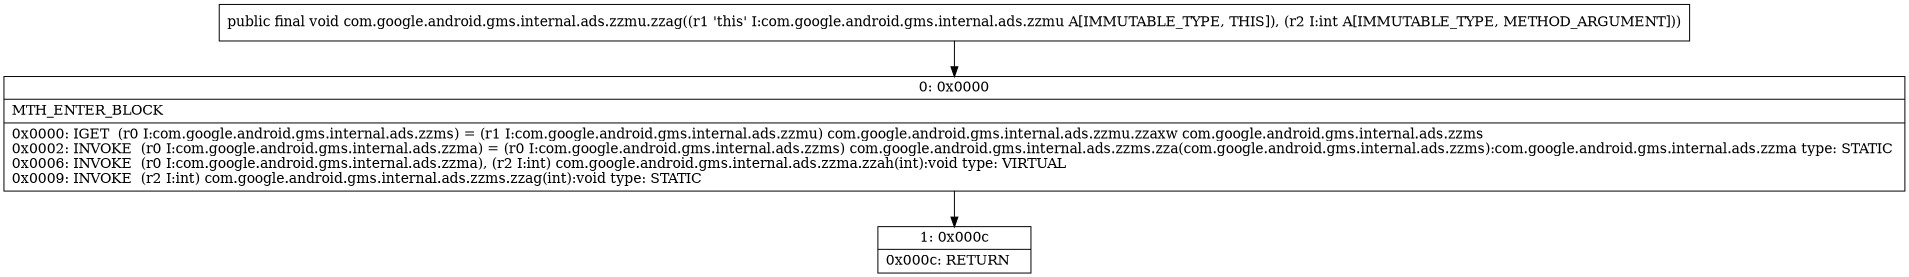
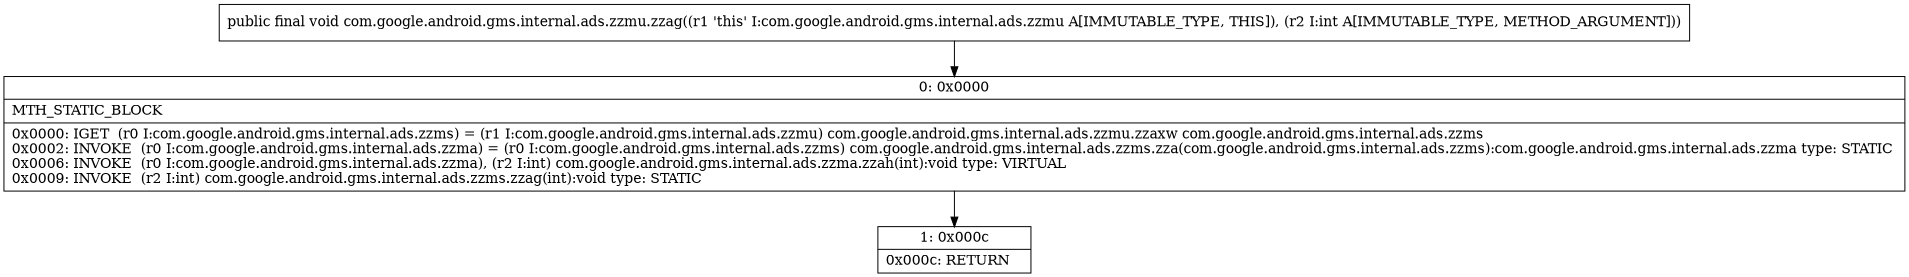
node "0: 0x0000": text "MTH_ENTER_BLOCK" -> "MTH_STATIC_BLOCK"
